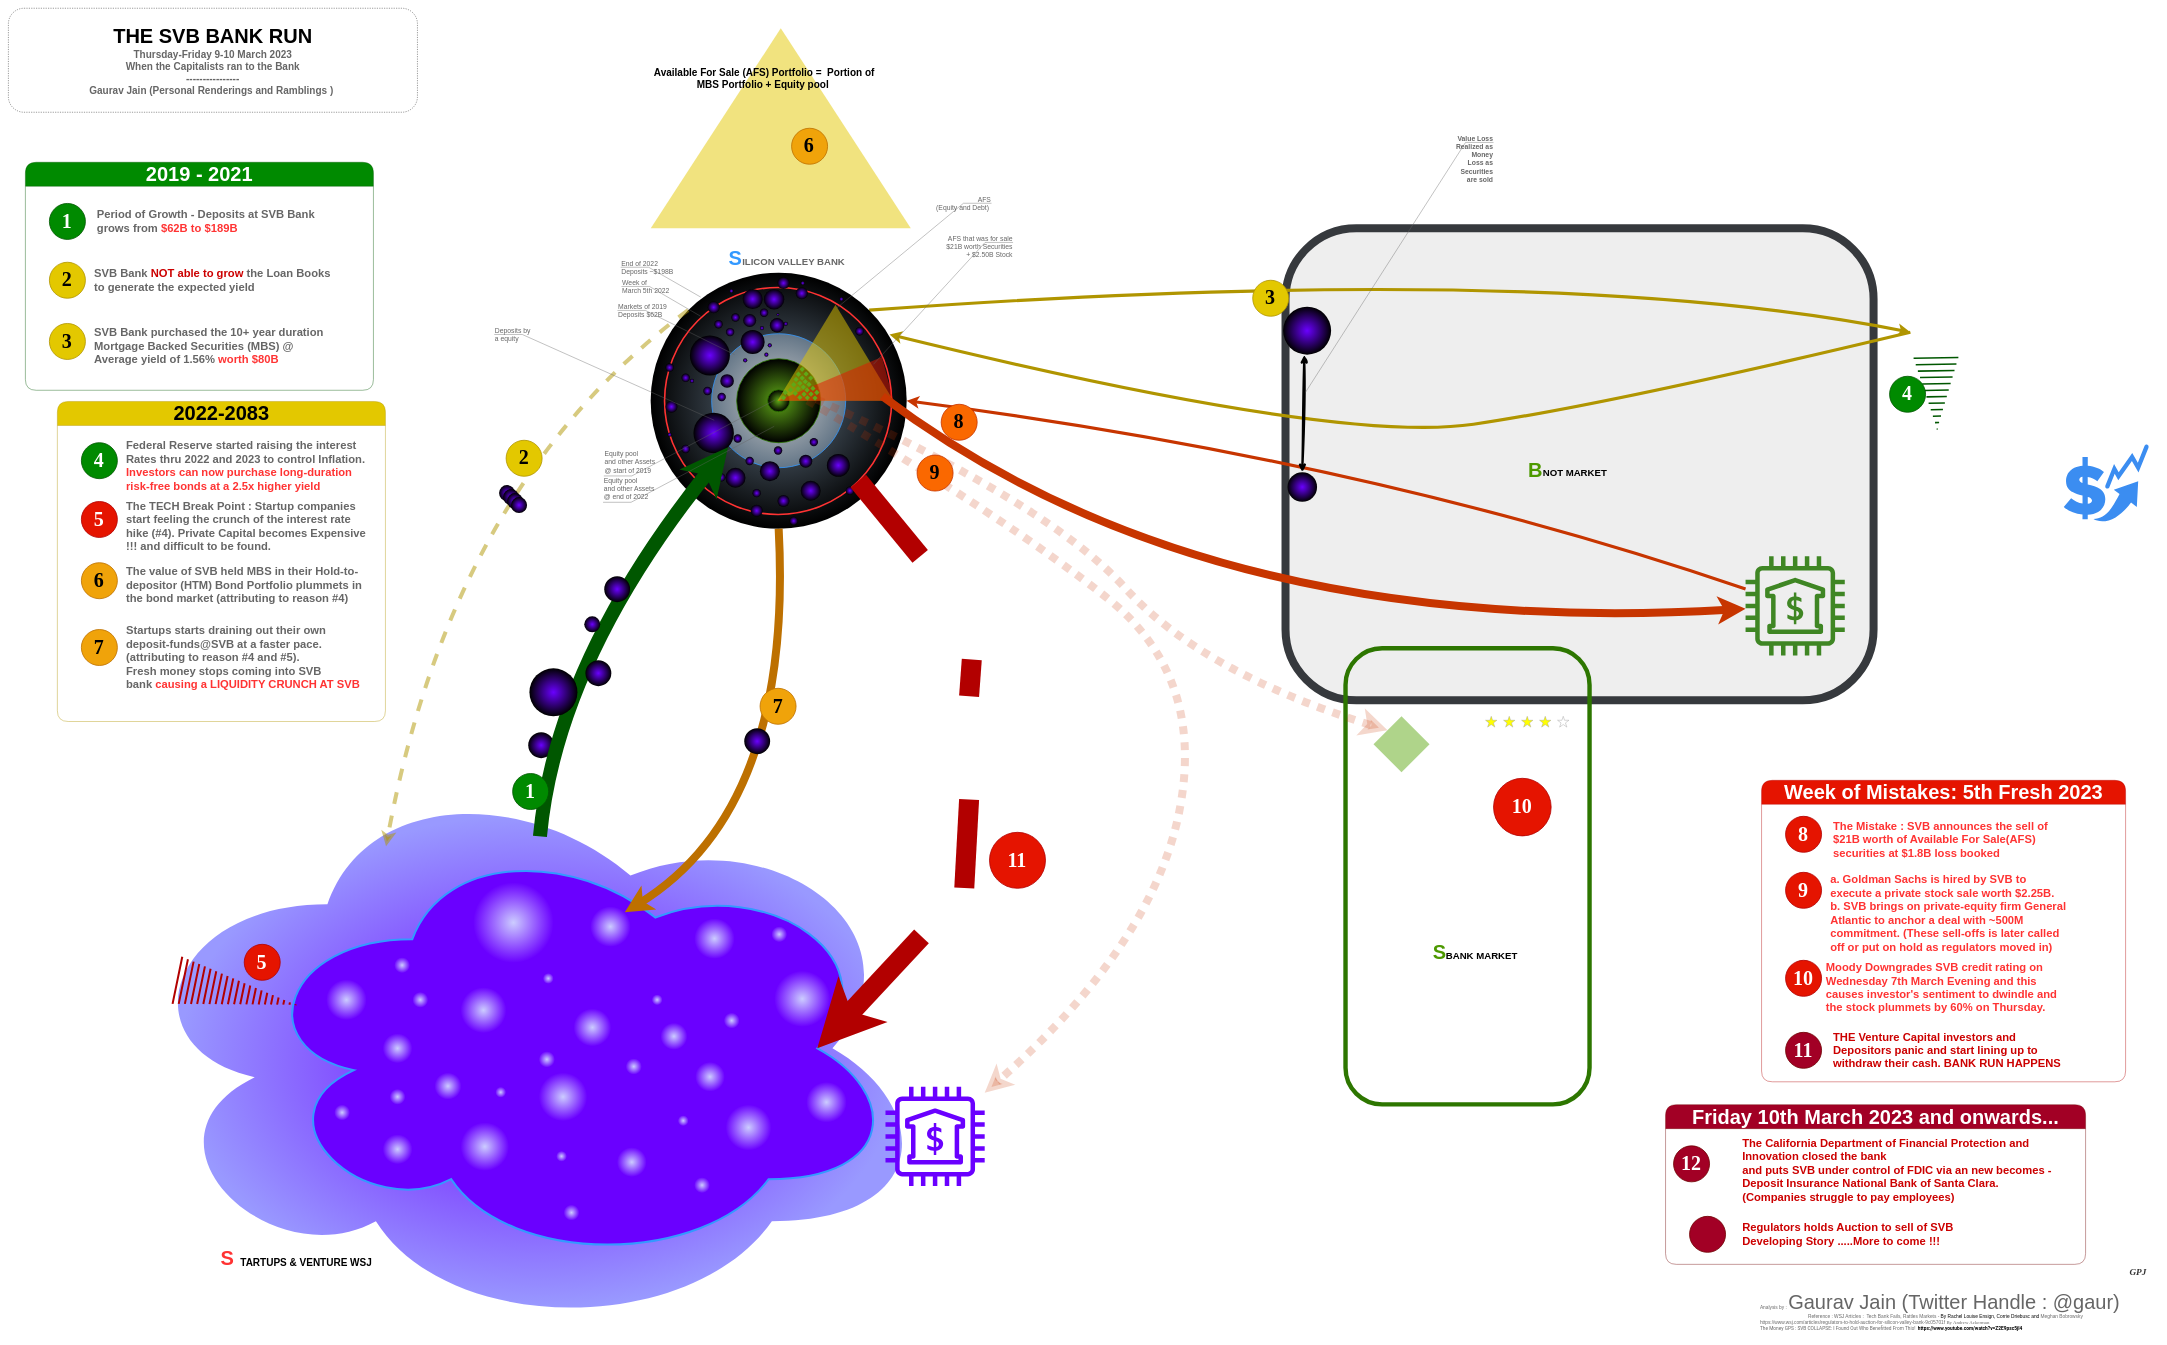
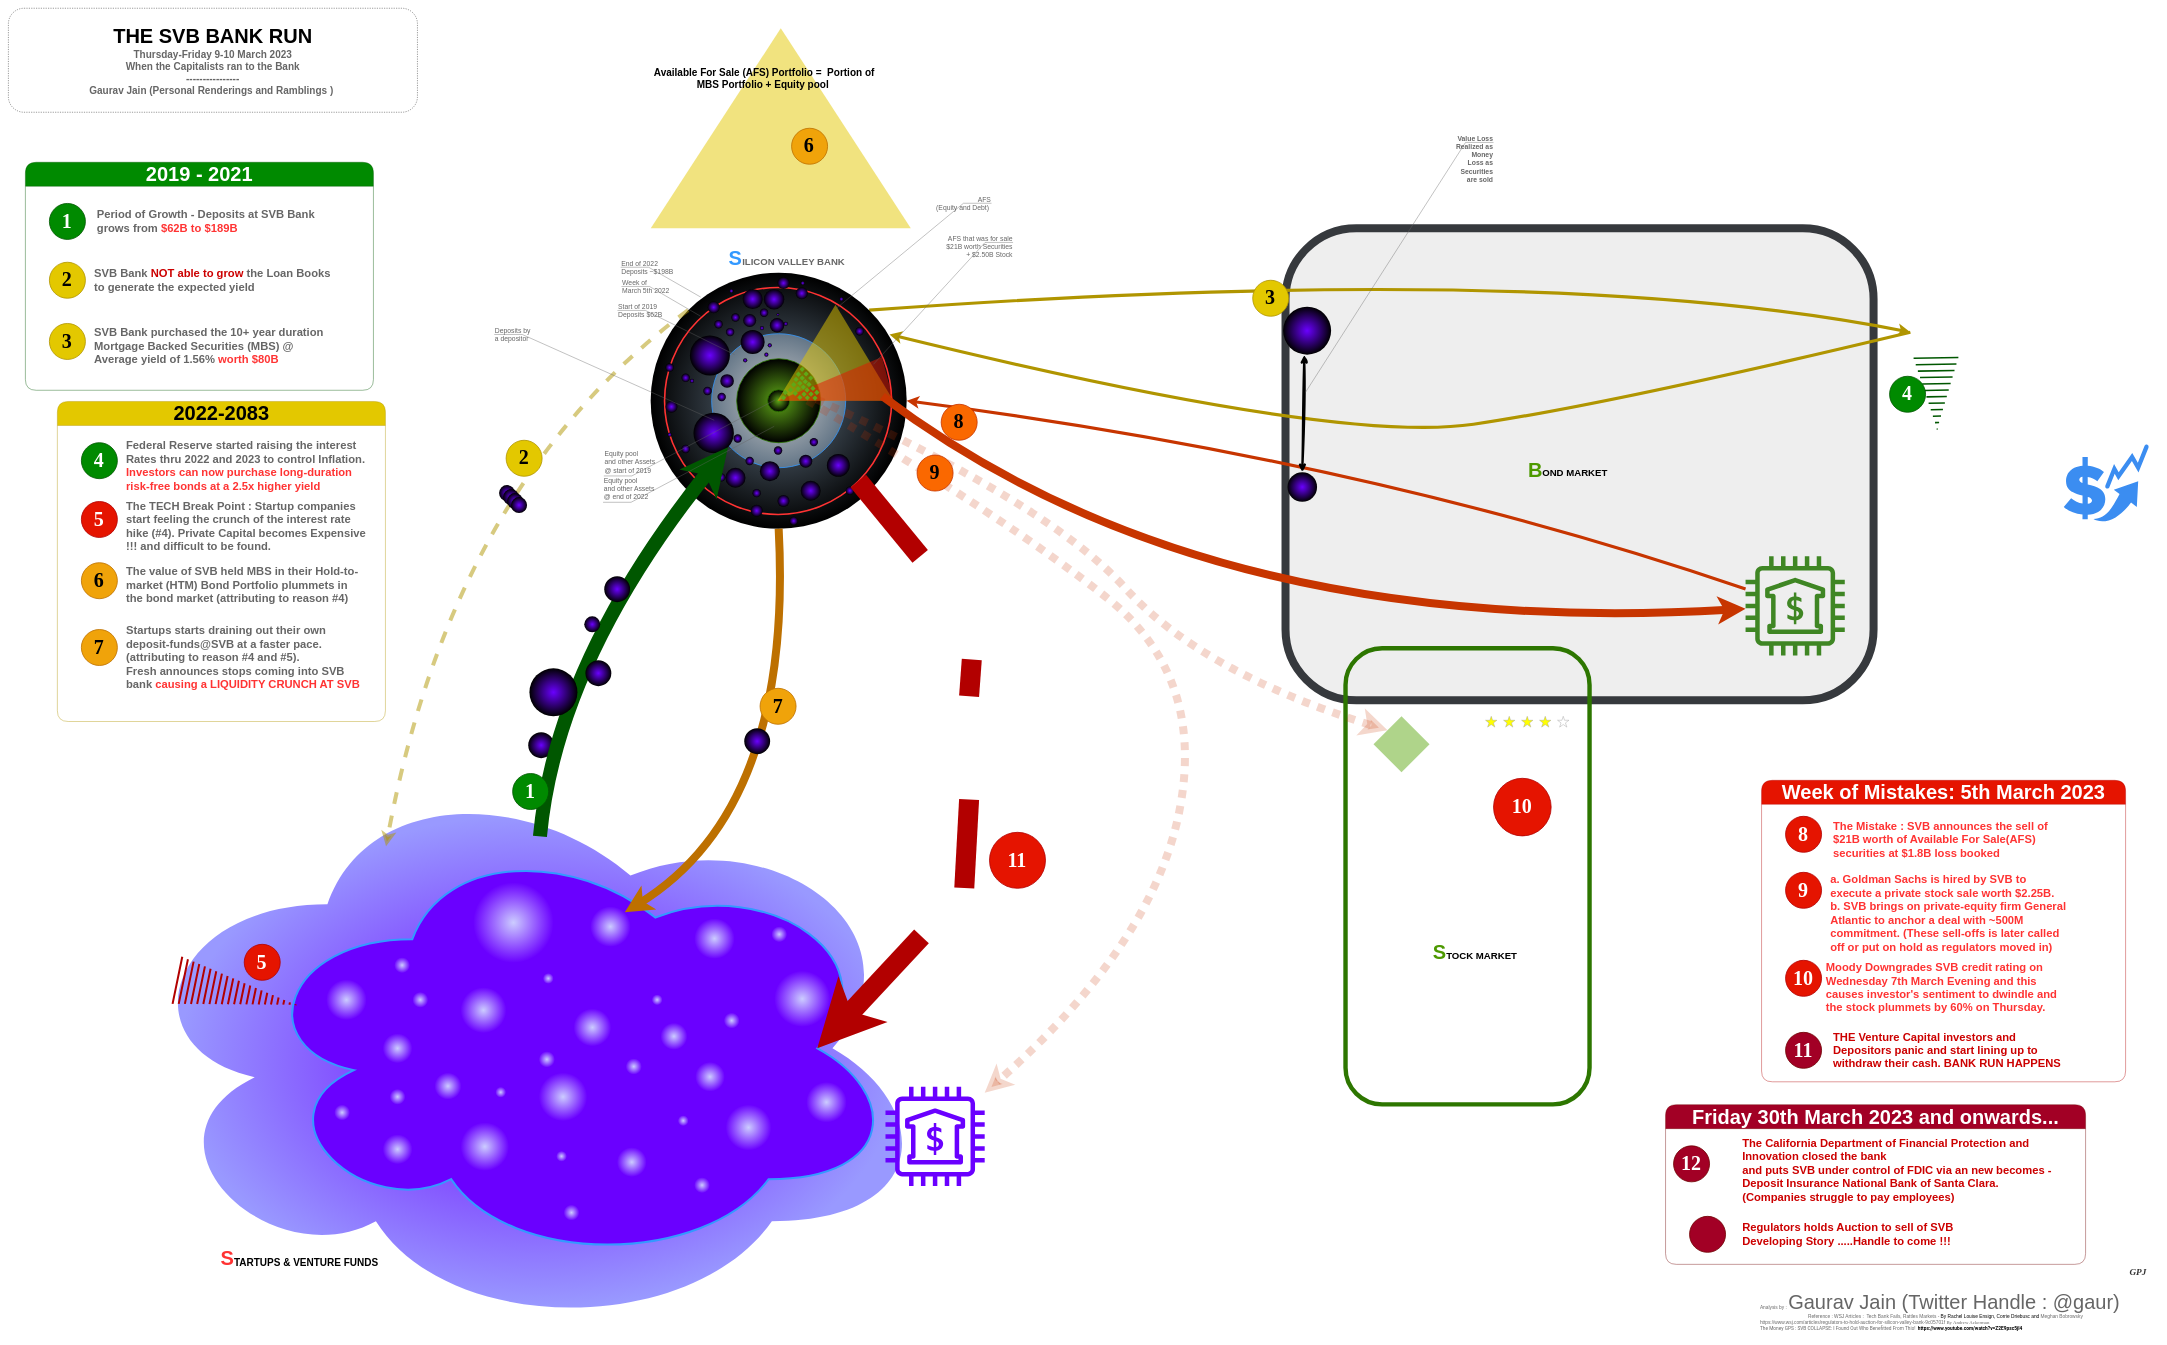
node "Markets of 2019 Deposits $62B": label "Markets of 2019 Deposits $62B" -> "Start of 2019 Deposits $62B"
node "Deposits by a equity": label "Deposits by a equity" -> "Deposits by a depositor"
node "NOT MARKET": label "NOT MARKET" -> "OND MARKET"
node "The value of SVB held MBS in their Hold-to-depositor (HTM) Bond Portfolio plummets in the bond market (attributing to reason #4)": label "The value of SVB held MBS in their Hold-to-depositor (HTM) Bond Portfolio plummets in the bond market (attributing to reason #4)" -> "The value of SVB held MBS in their Hold-to-market (HTM) Bond Portfolio plummets in the bond market (attributing to reason #4)"
node "Startups starts draining out their own deposit-funds@SVB at a faster pace. (attributing to reason #4 and #5). Fresh money stops coming into SVB bank causing a LIQUIDITY CRUNCH AT SVB": label "Startups starts draining out their own deposit-funds@SVB at a faster pace. (attributing to reason #4 and #5). Fresh money stops coming into SVB bank causing a LIQUIDITY CRUNCH AT SVB" -> "Startups starts draining out their own deposit-funds@SVB at a faster pace. (attributing to reason #4 and #5). Fresh announces stops coming into SVB bank causing a LIQUIDITY CRUNCH AT SVB"
node "Week of Mistakes: 5th Fresh 2023": label "Week of Mistakes: 5th Fresh 2023" -> "Week of Mistakes: 5th March 2023"
node "BANK MARKET": label "BANK MARKET" -> "TOCK MARKET"
node "Friday 10th March 2023 and onwards...": label "Friday 10th March 2023 and onwards..." -> "Friday 30th March 2023 and onwards..."
node "Regulators holds Auction to sell of SVB Developing Story .....More to come !!!": label "Regulators holds Auction to sell of SVB Developing Story .....More to come !!!" -> "Regulators holds Auction to sell of SVB Developing Story .....Handle to come !!!"
node "TARTUPS & VENTURE WSJ": label "TARTUPS & VENTURE WSJ" -> "TARTUPS & VENTURE FUNDS"
